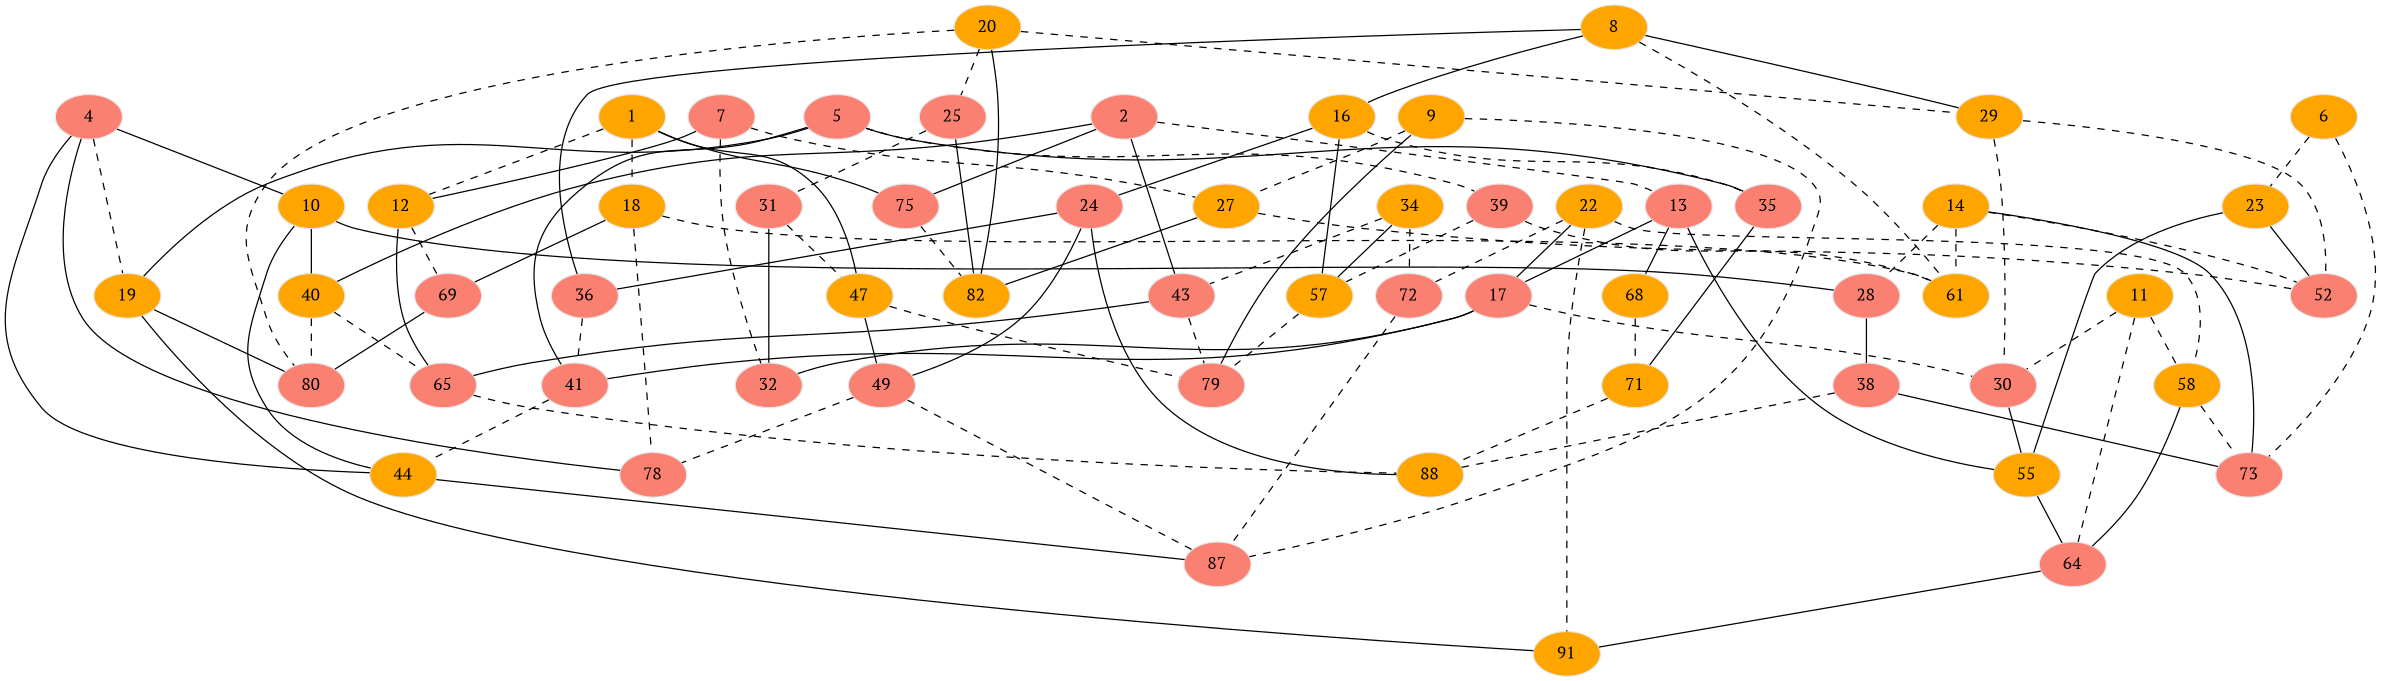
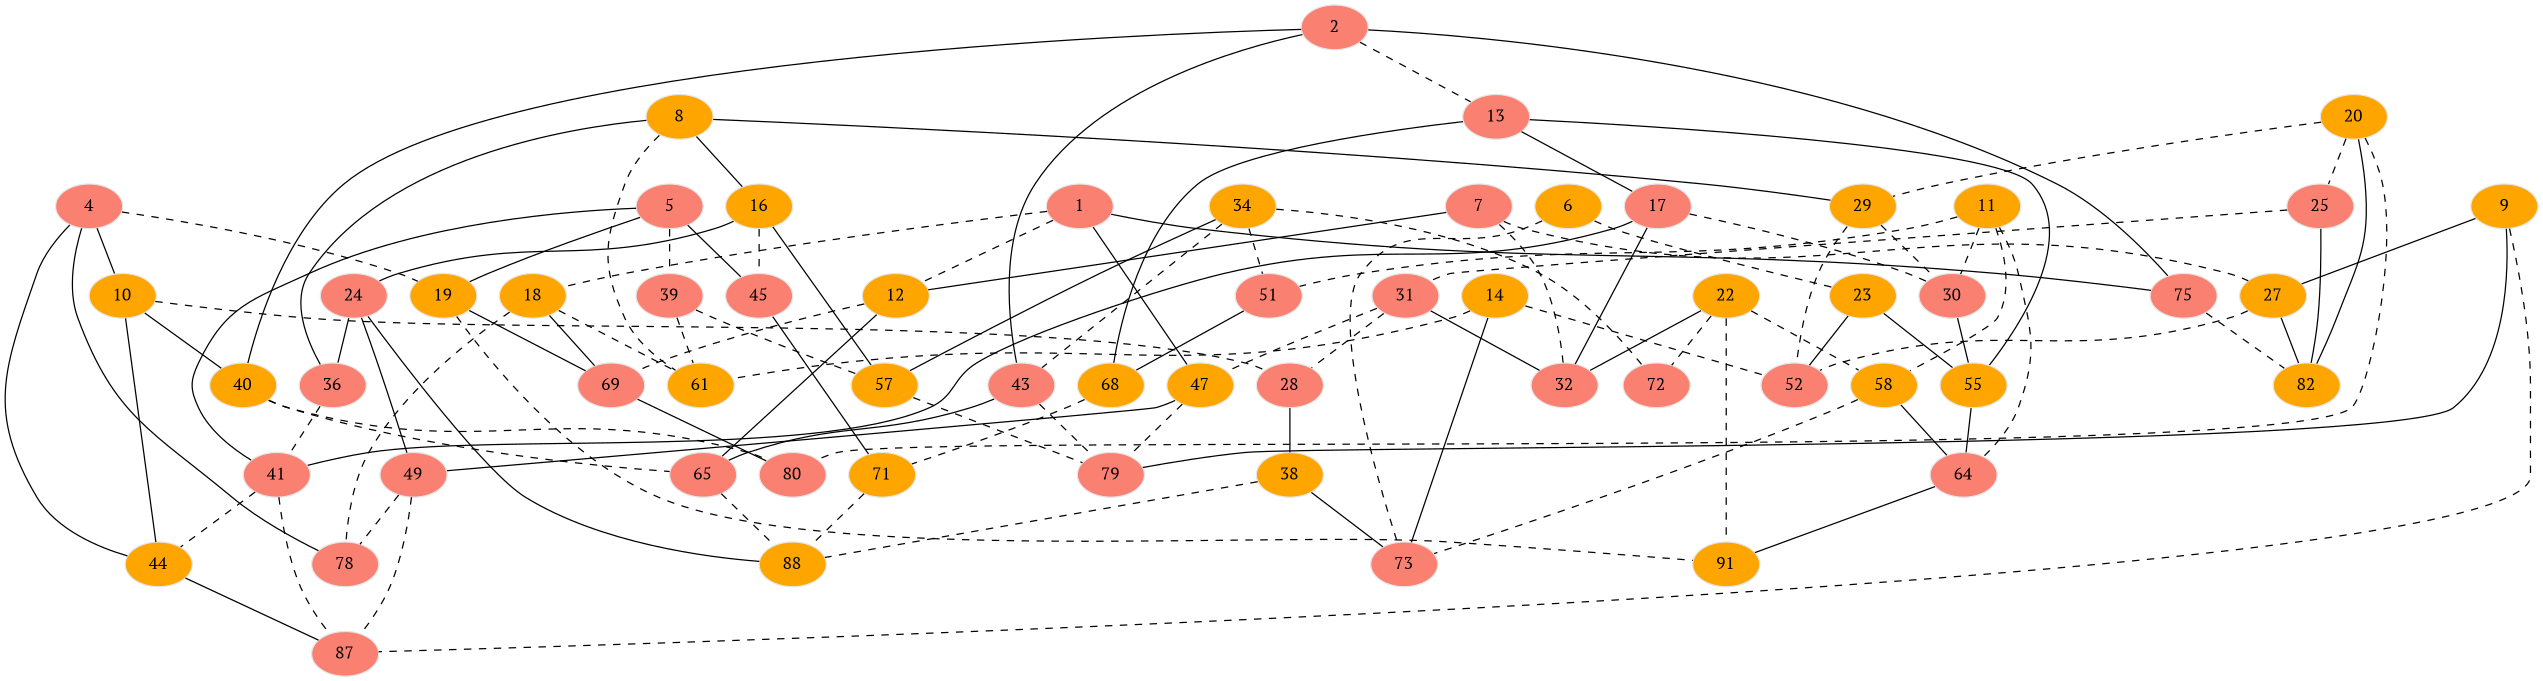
node "1": fillcolor orange -> salmon
edge "9" -- "27": style dashed -> solid
node "35": label "35" -> "45"
edge "22" -- "17": now "22" -- "32"
edge "14" -- "28": now "31" -- "28"
edge "10" -- "28": style solid -> dashed
node "51": added
edge "19" -- "80": now "19" -- "69"
node "38": fillcolor salmon -> orange
edge "72" -- "87": now "41" -- "87"
edge "19" -- "91": style solid -> dashed
